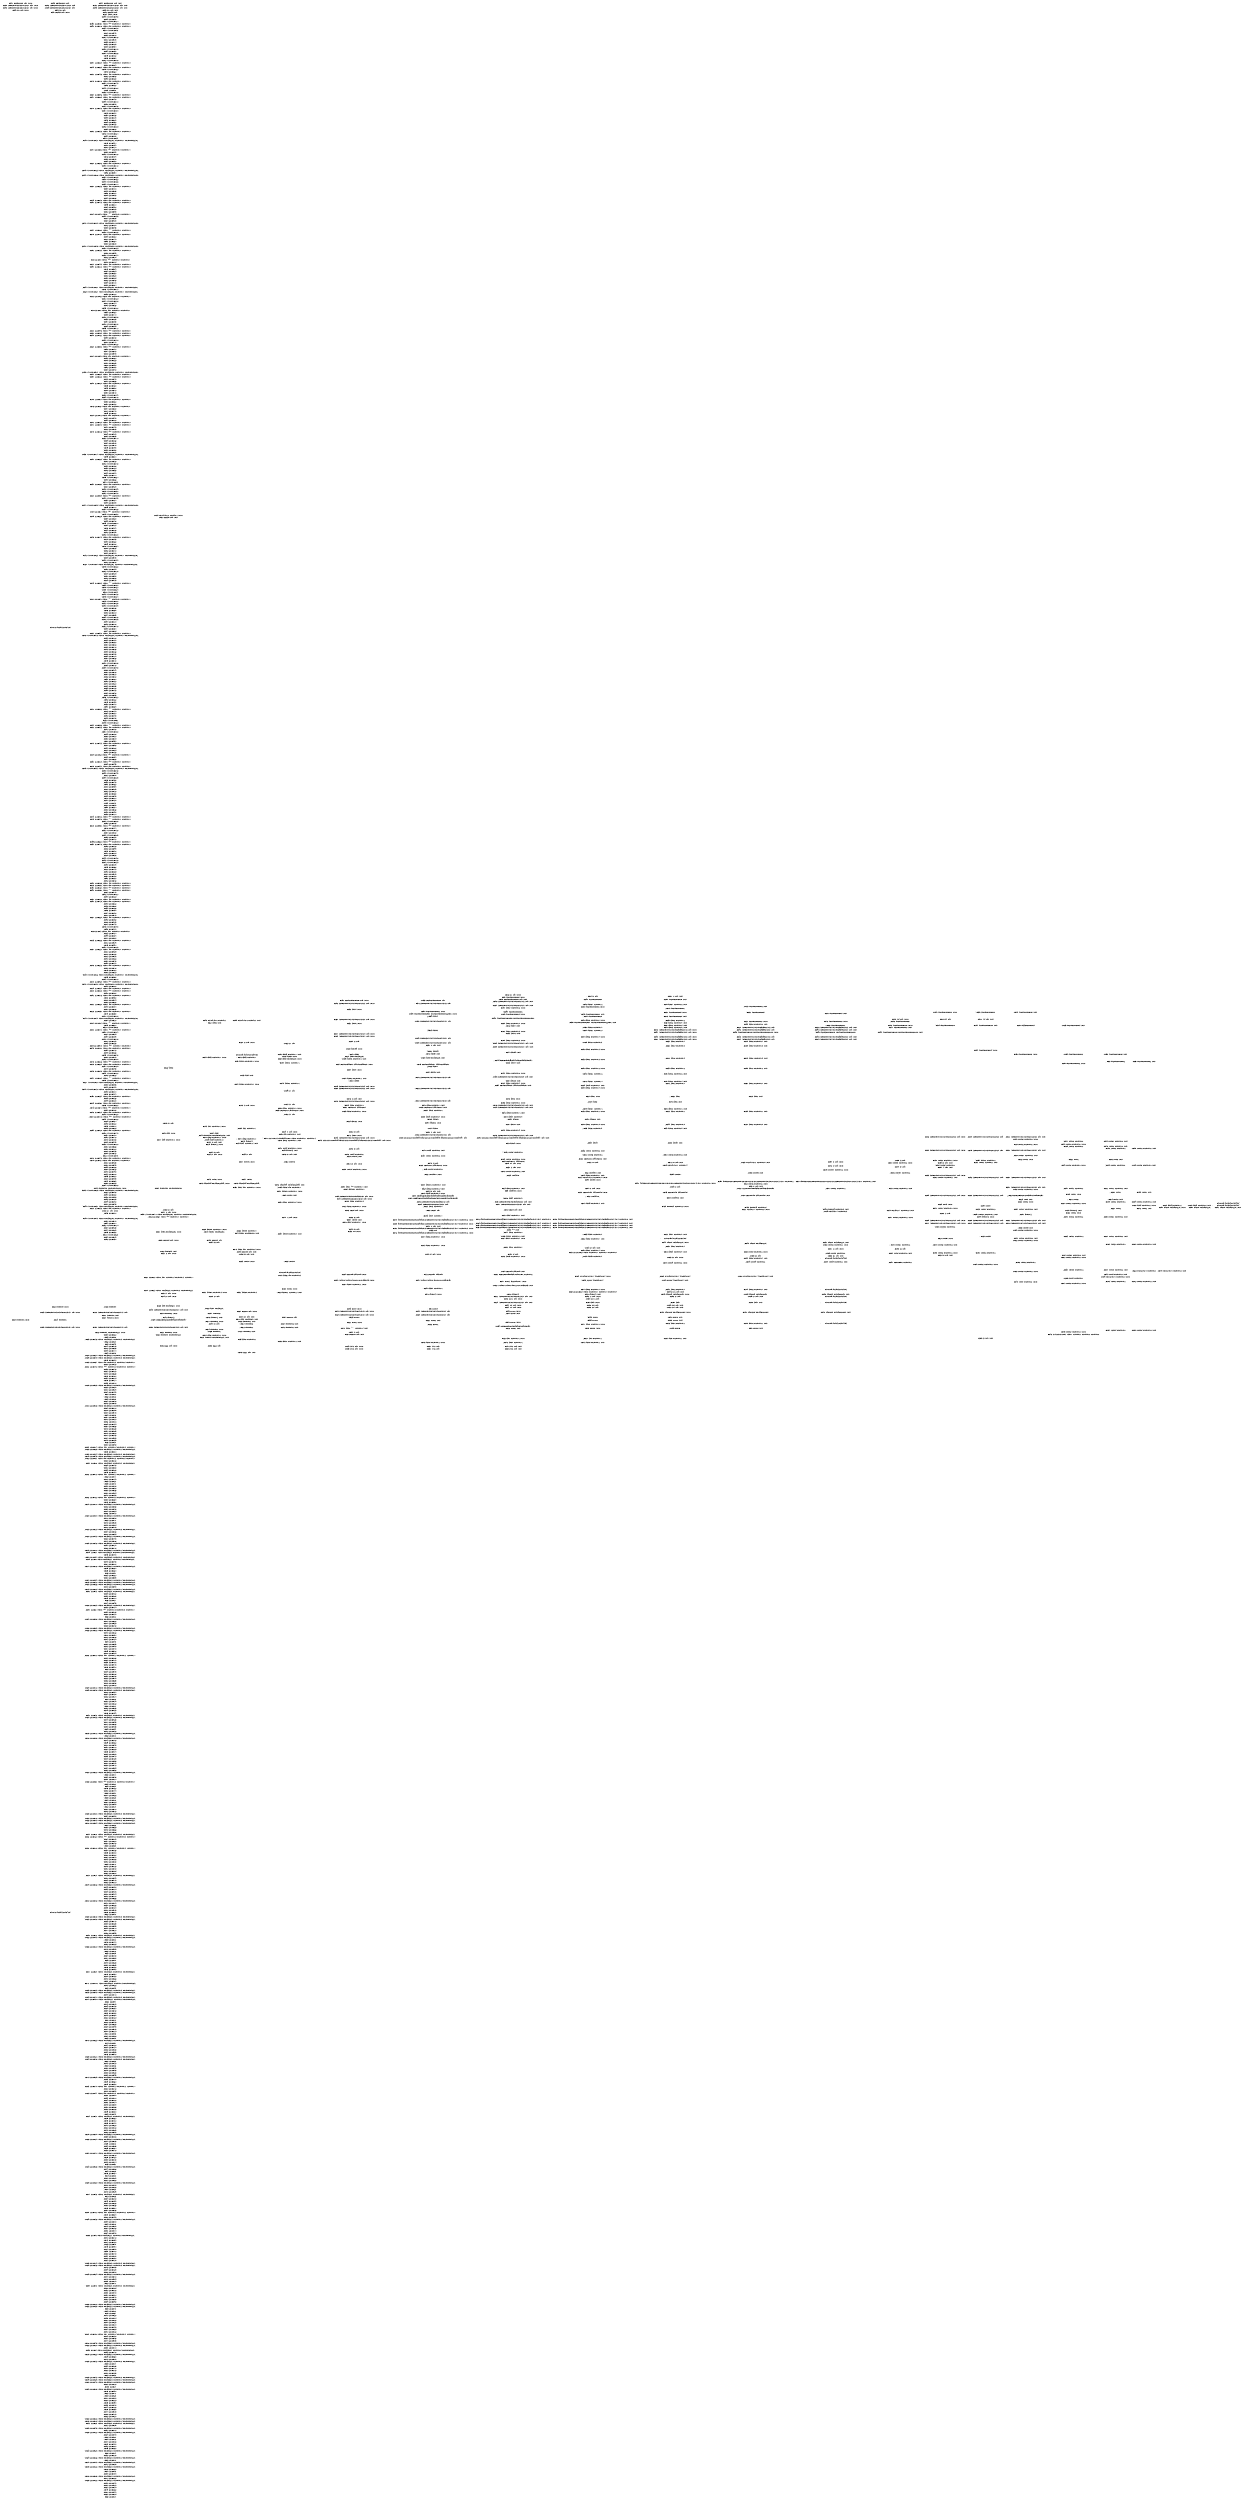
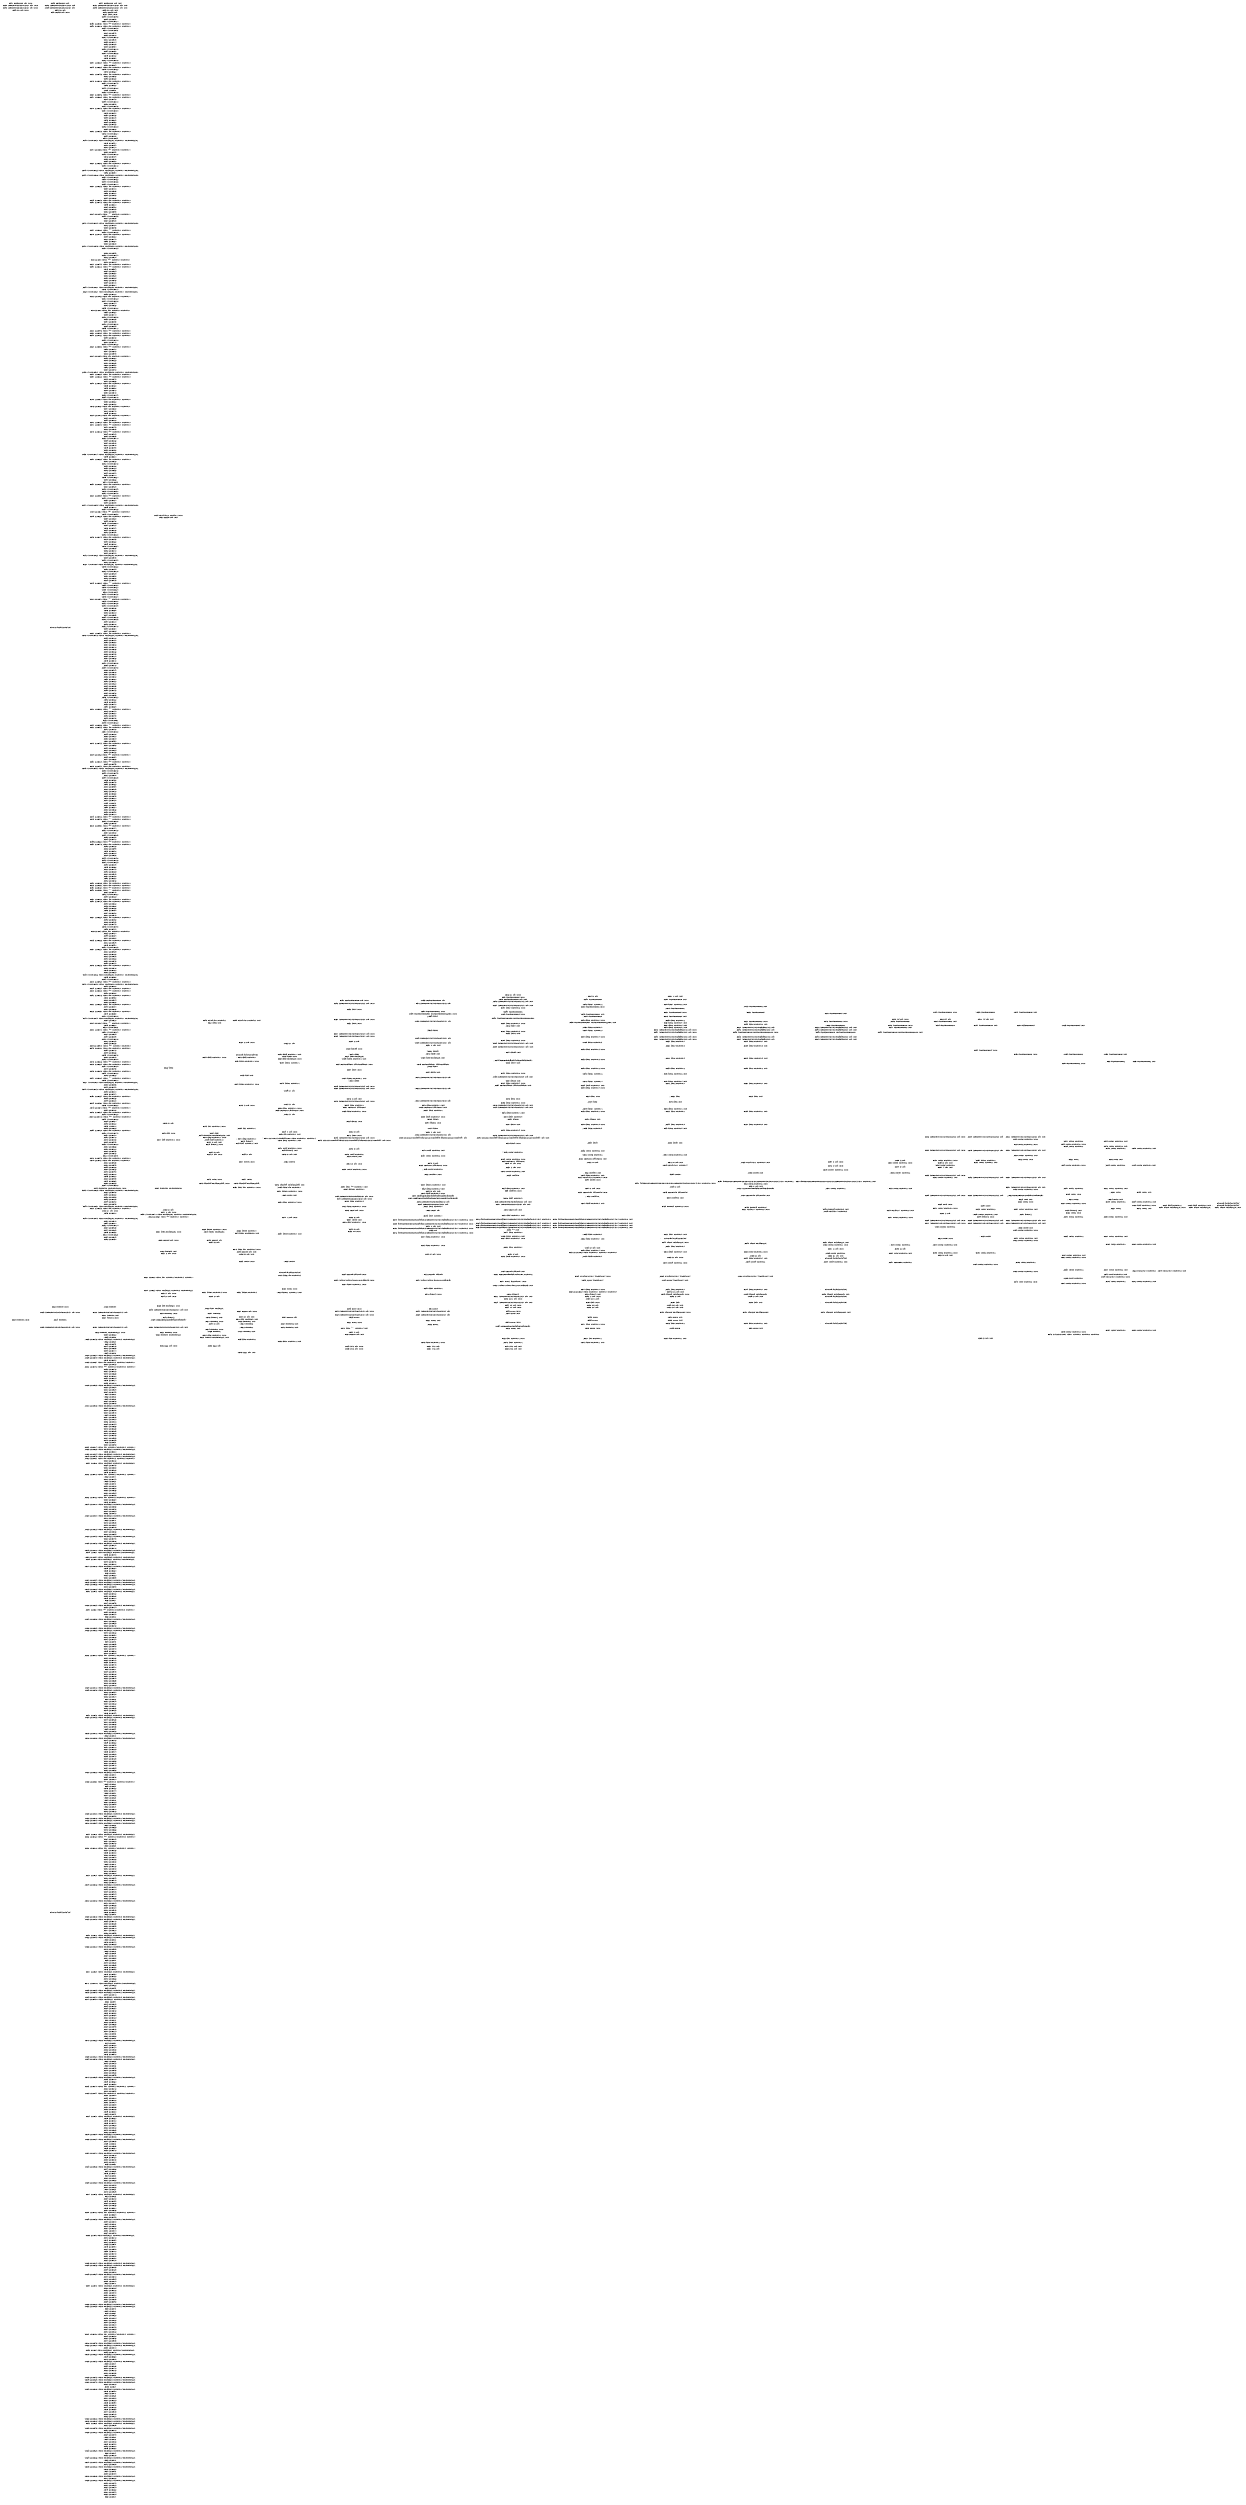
node "CE0x3ebb980": removed
node "CE0x3e2ccf0": added
